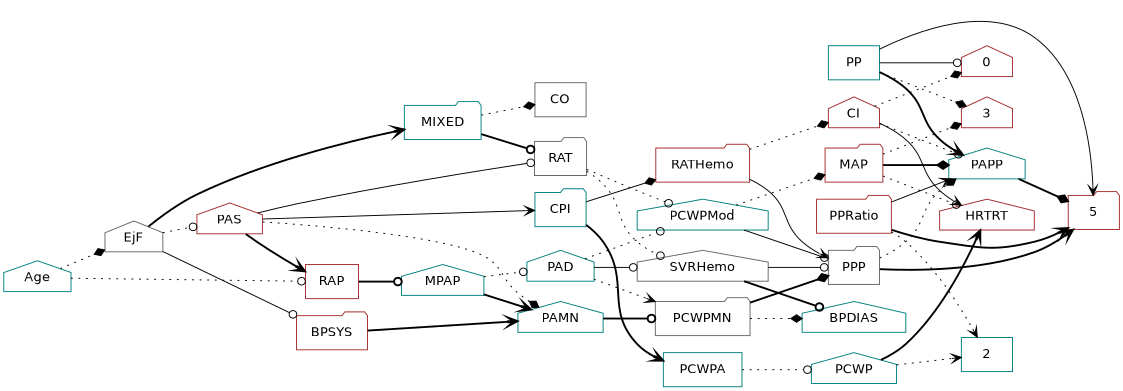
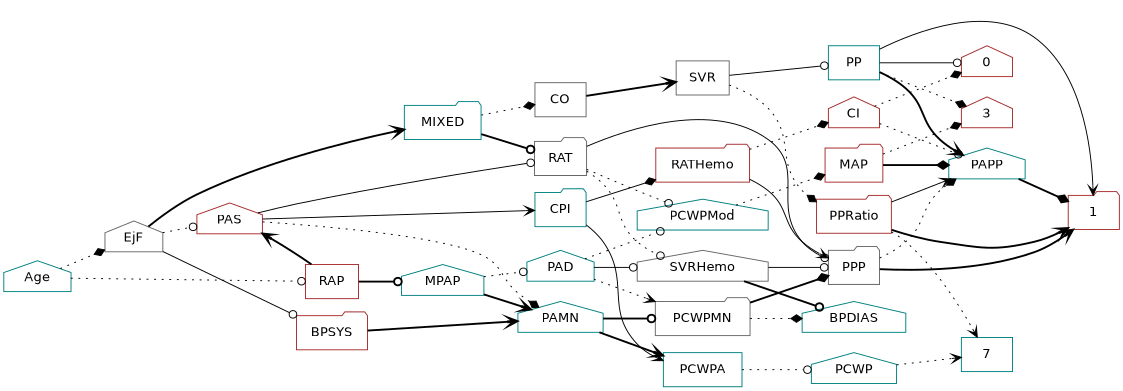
node "SVR": added
node "5": label "5" -> "1"
node "HRTRT": removed
edge "PCWPMod" -> "PPP": now "RAT" -> "PPP"
edge "PAS" -> "RAP": reversed
edge "CPI" -> "PCWPA": style bold -> solid
edge "PAMN" -> "PCWPA": added
node "2": label "2" -> "7"
